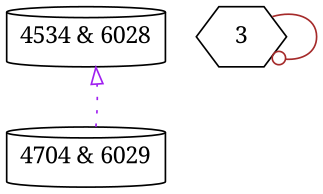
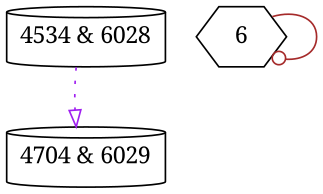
node "3": label "3" -> "6"
edge "4704 & 6029" -> "4534 & 6028": reversed
